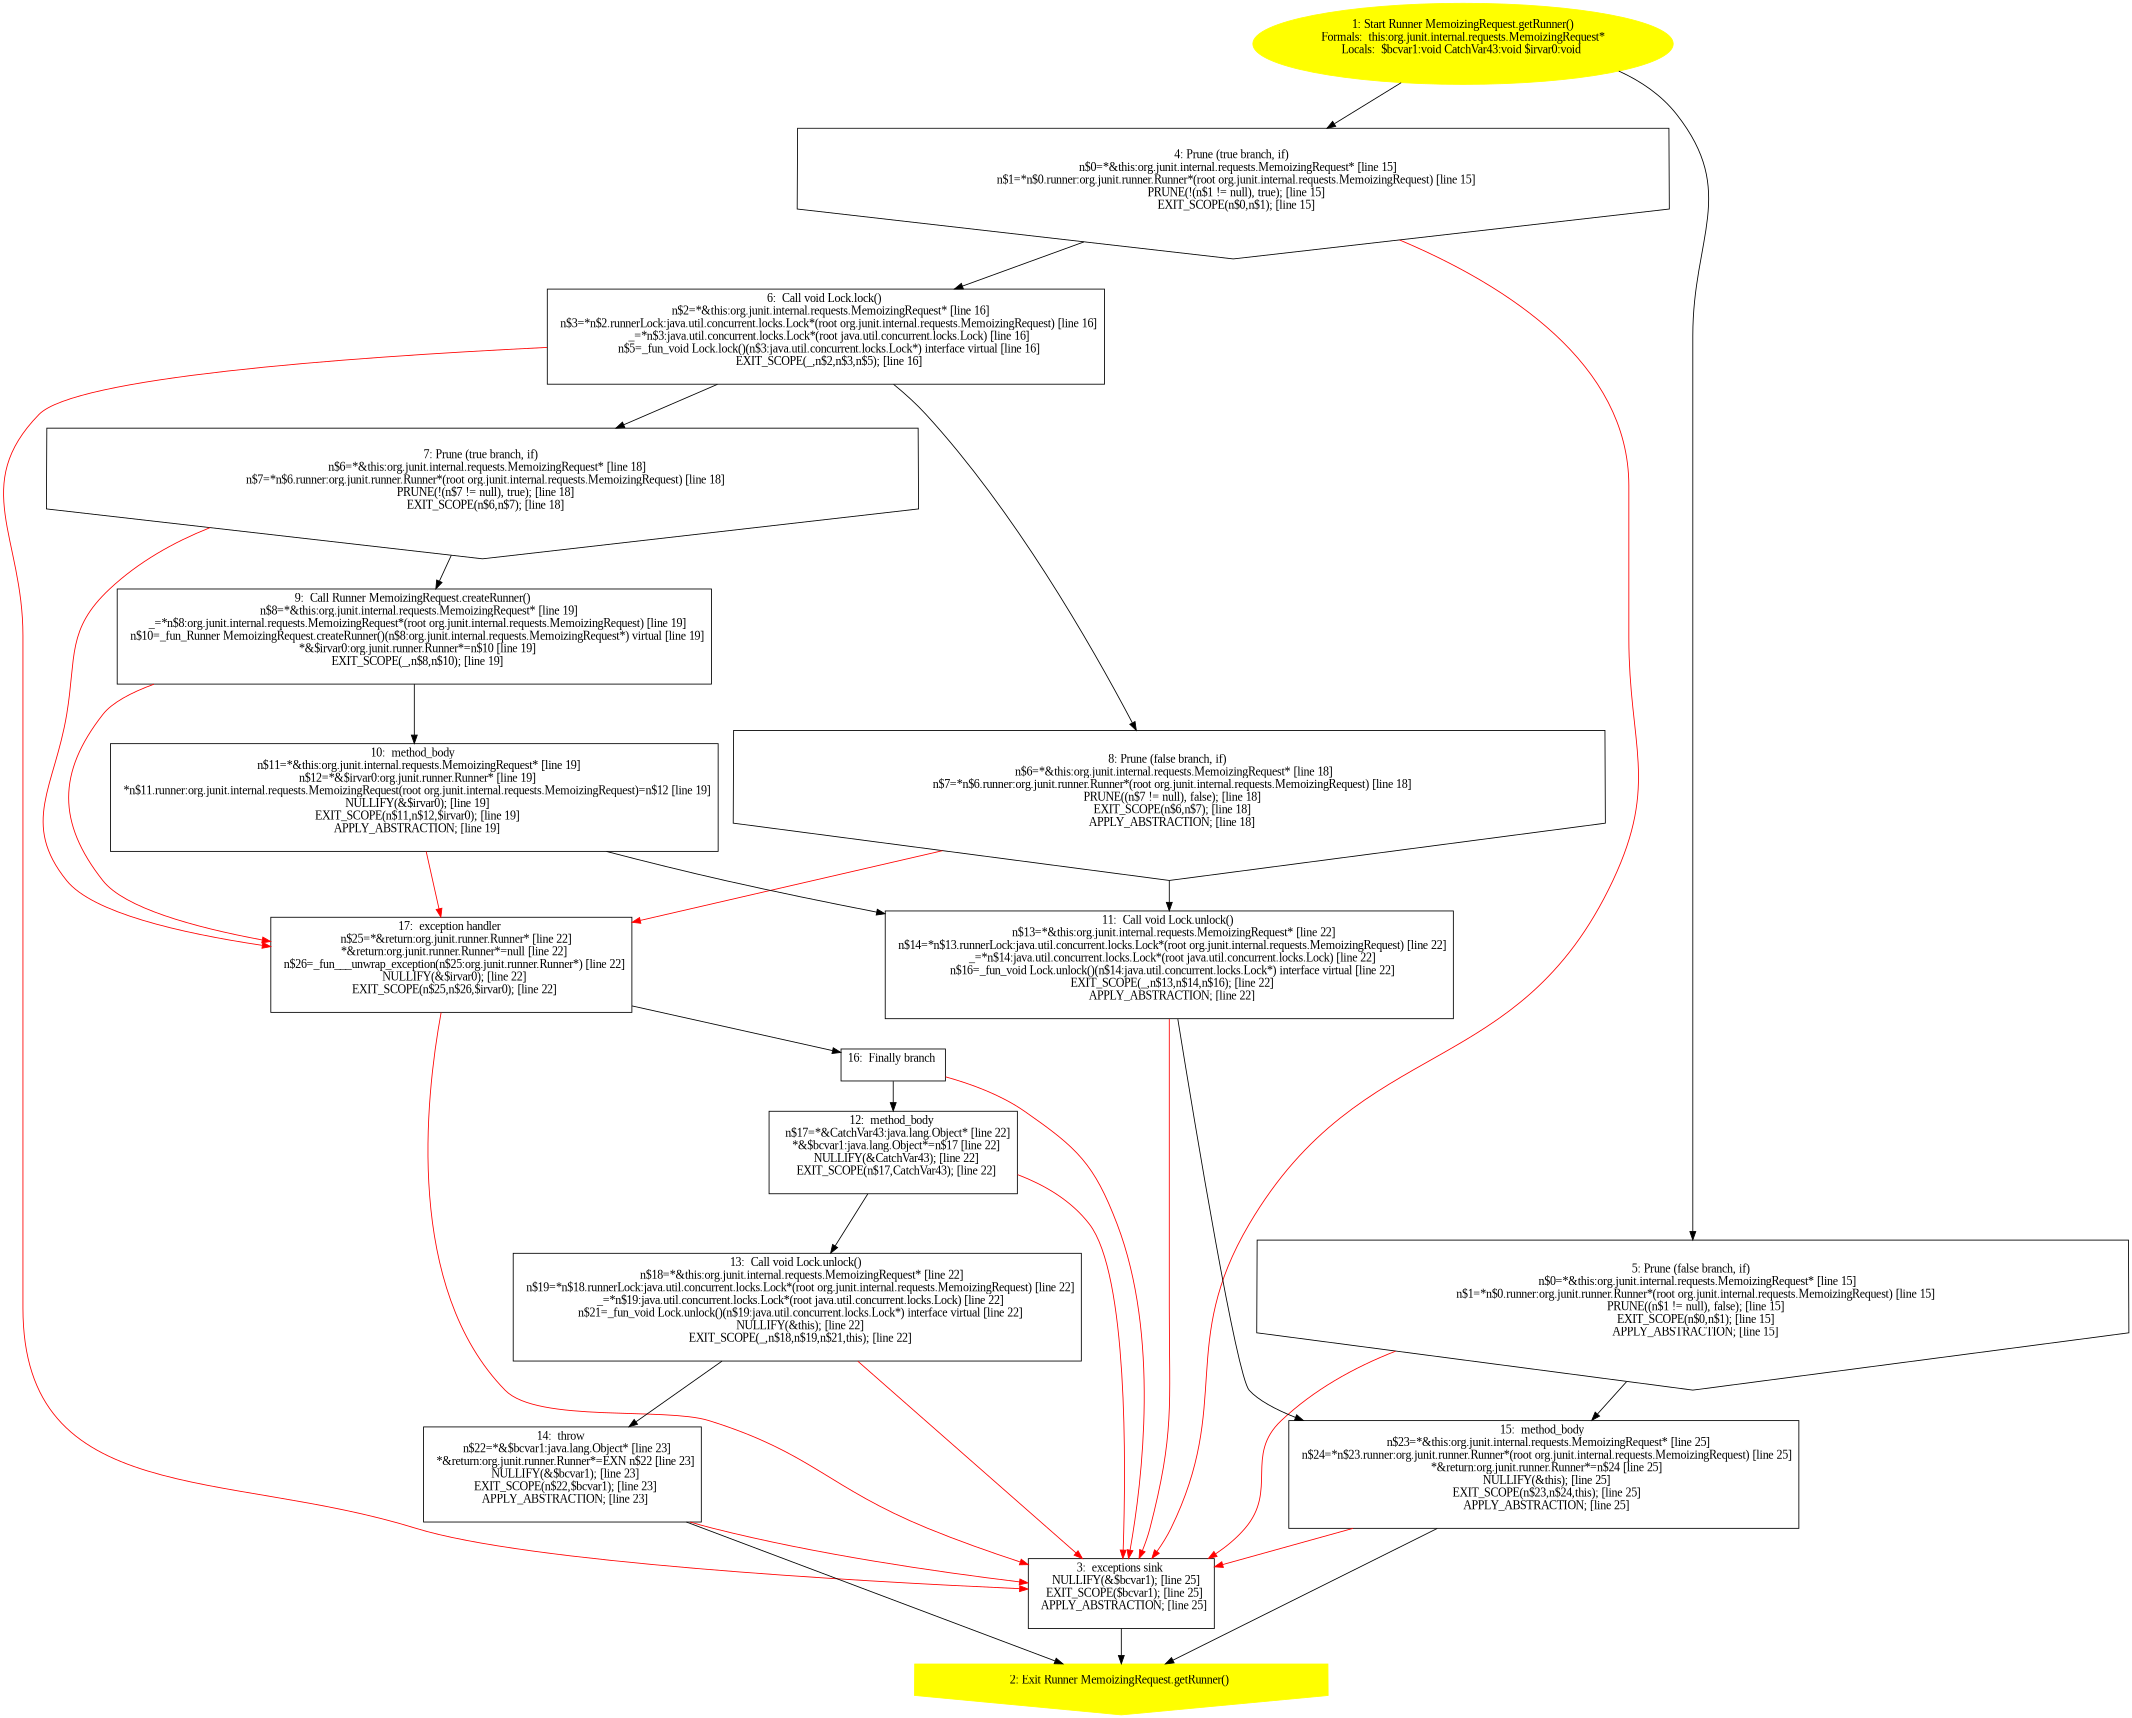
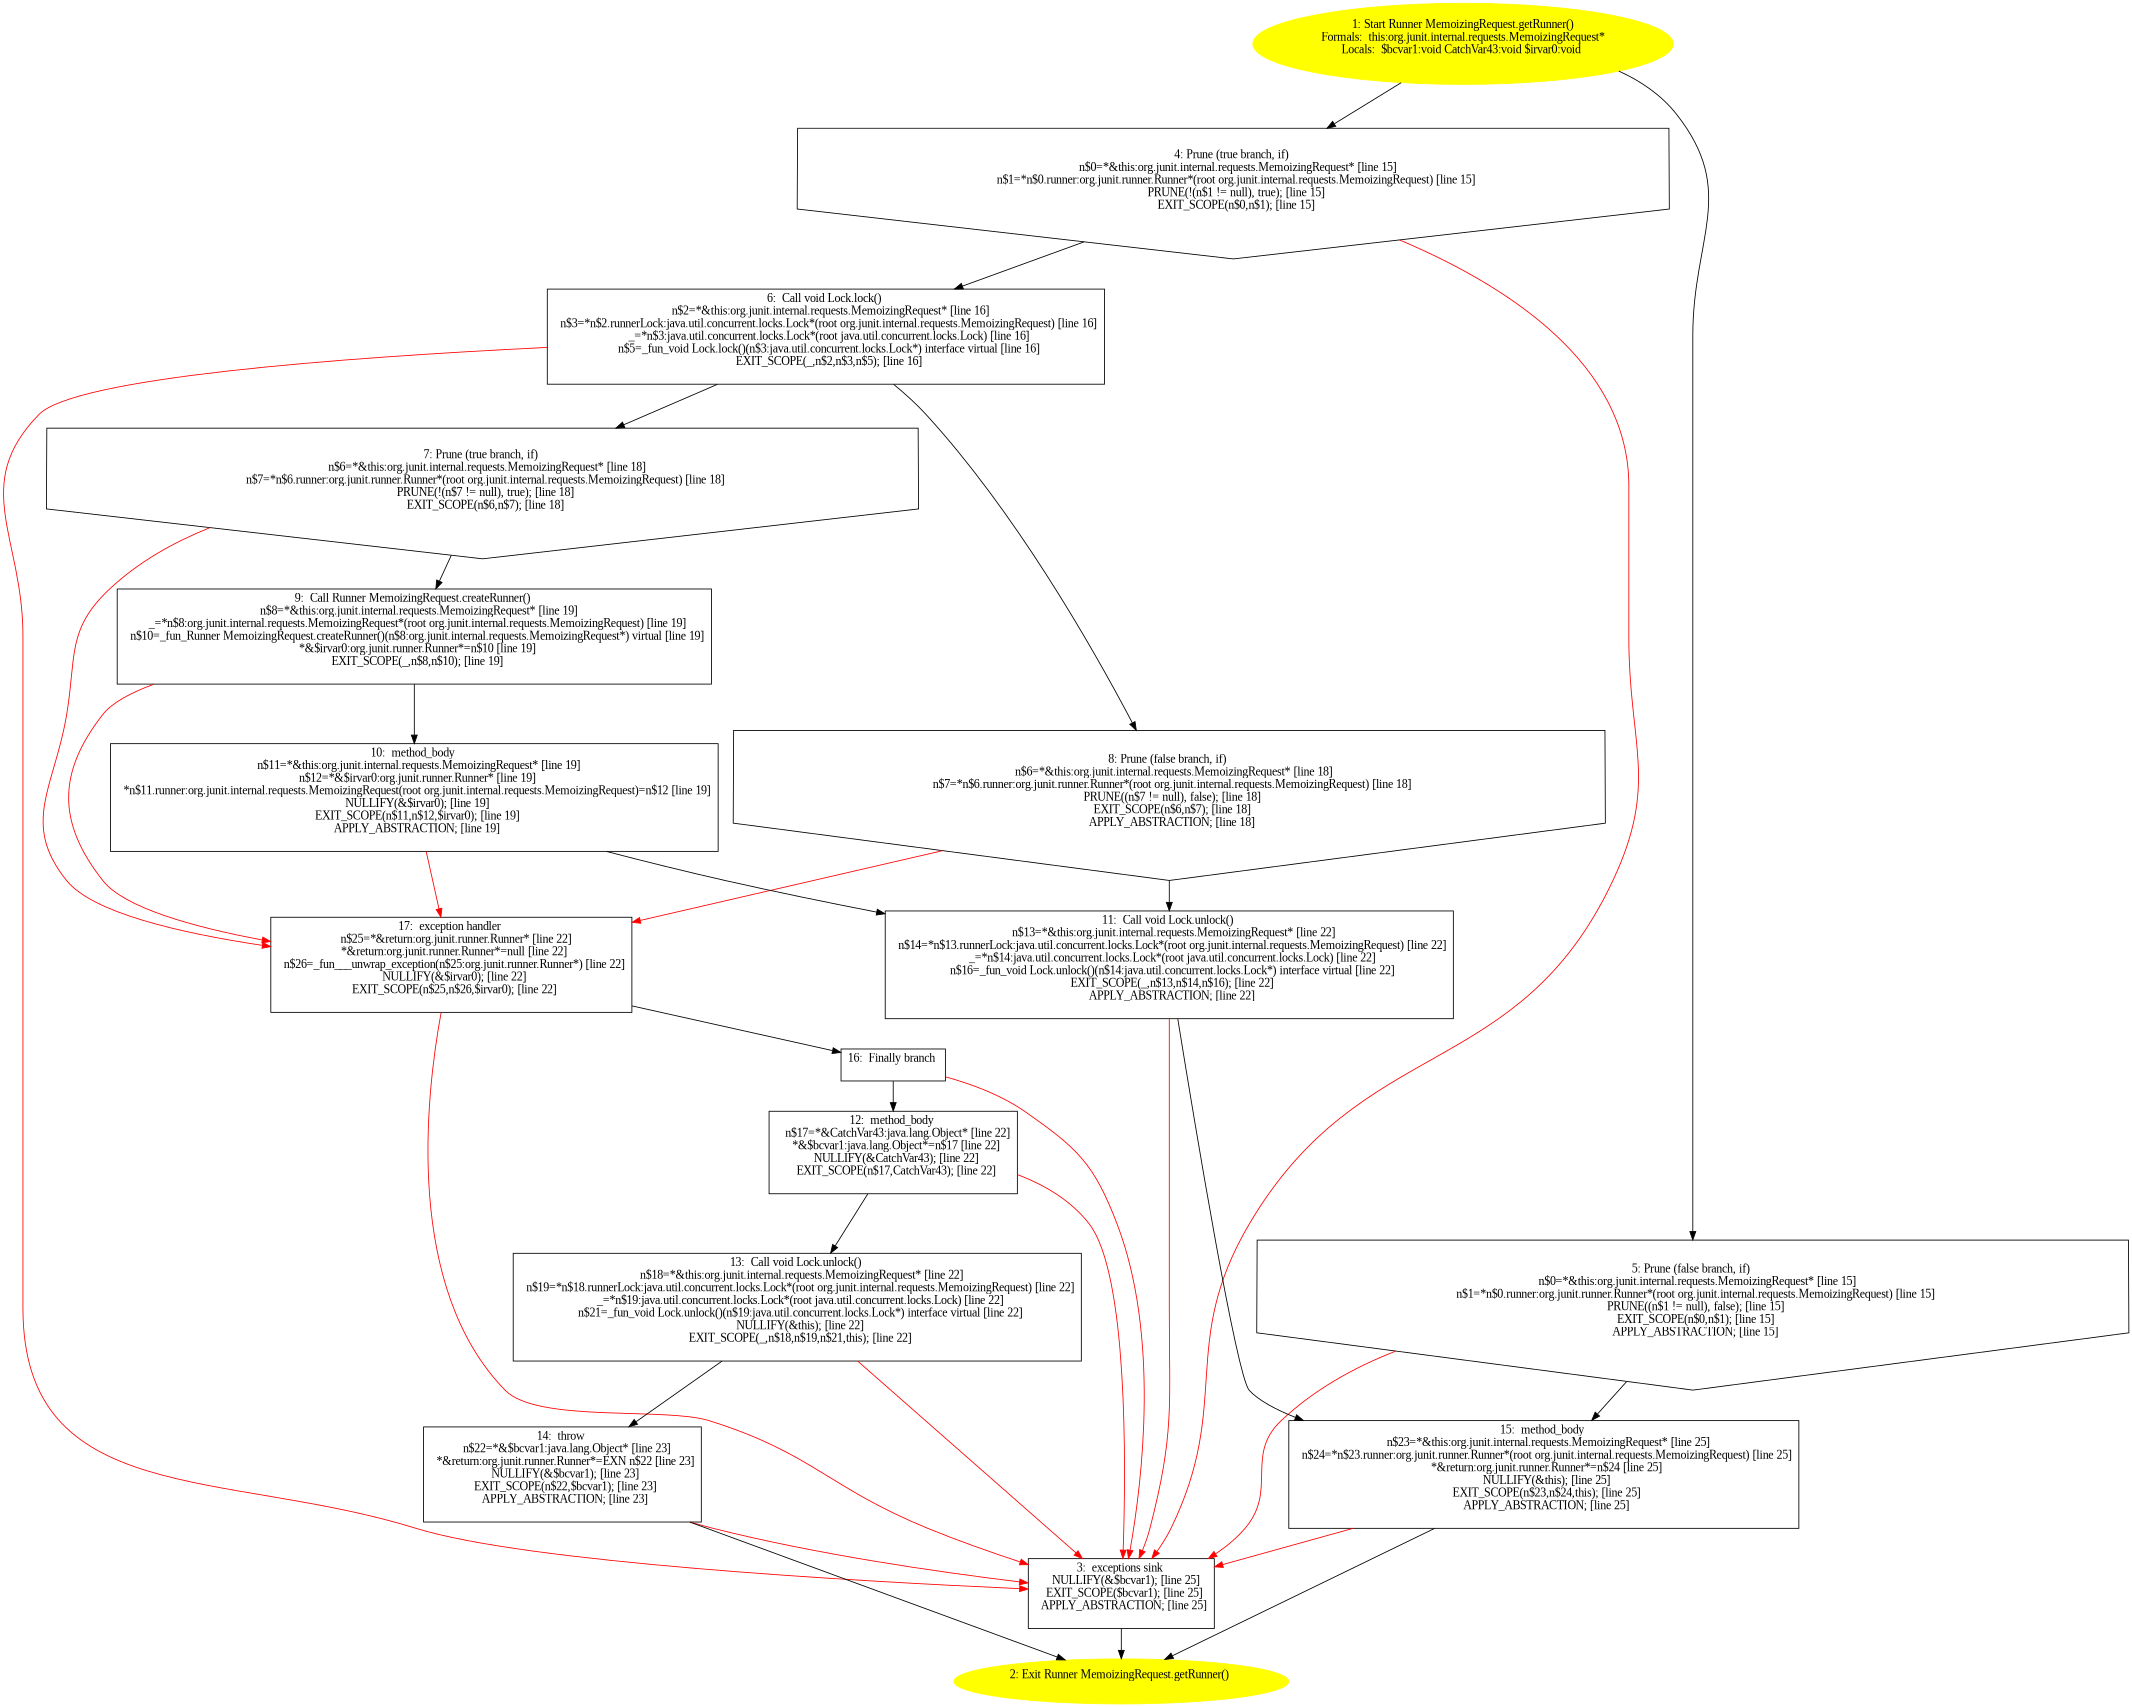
node "2: Exit Runner MemoizingRequest.getRunner()": shape invhouse -> ellipse
